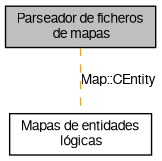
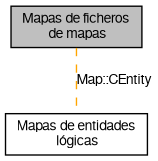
node "Parseador de ficheros de mapas": label "Parseador de ficheros de mapas" -> "Mapas de ficheros de mapas"
